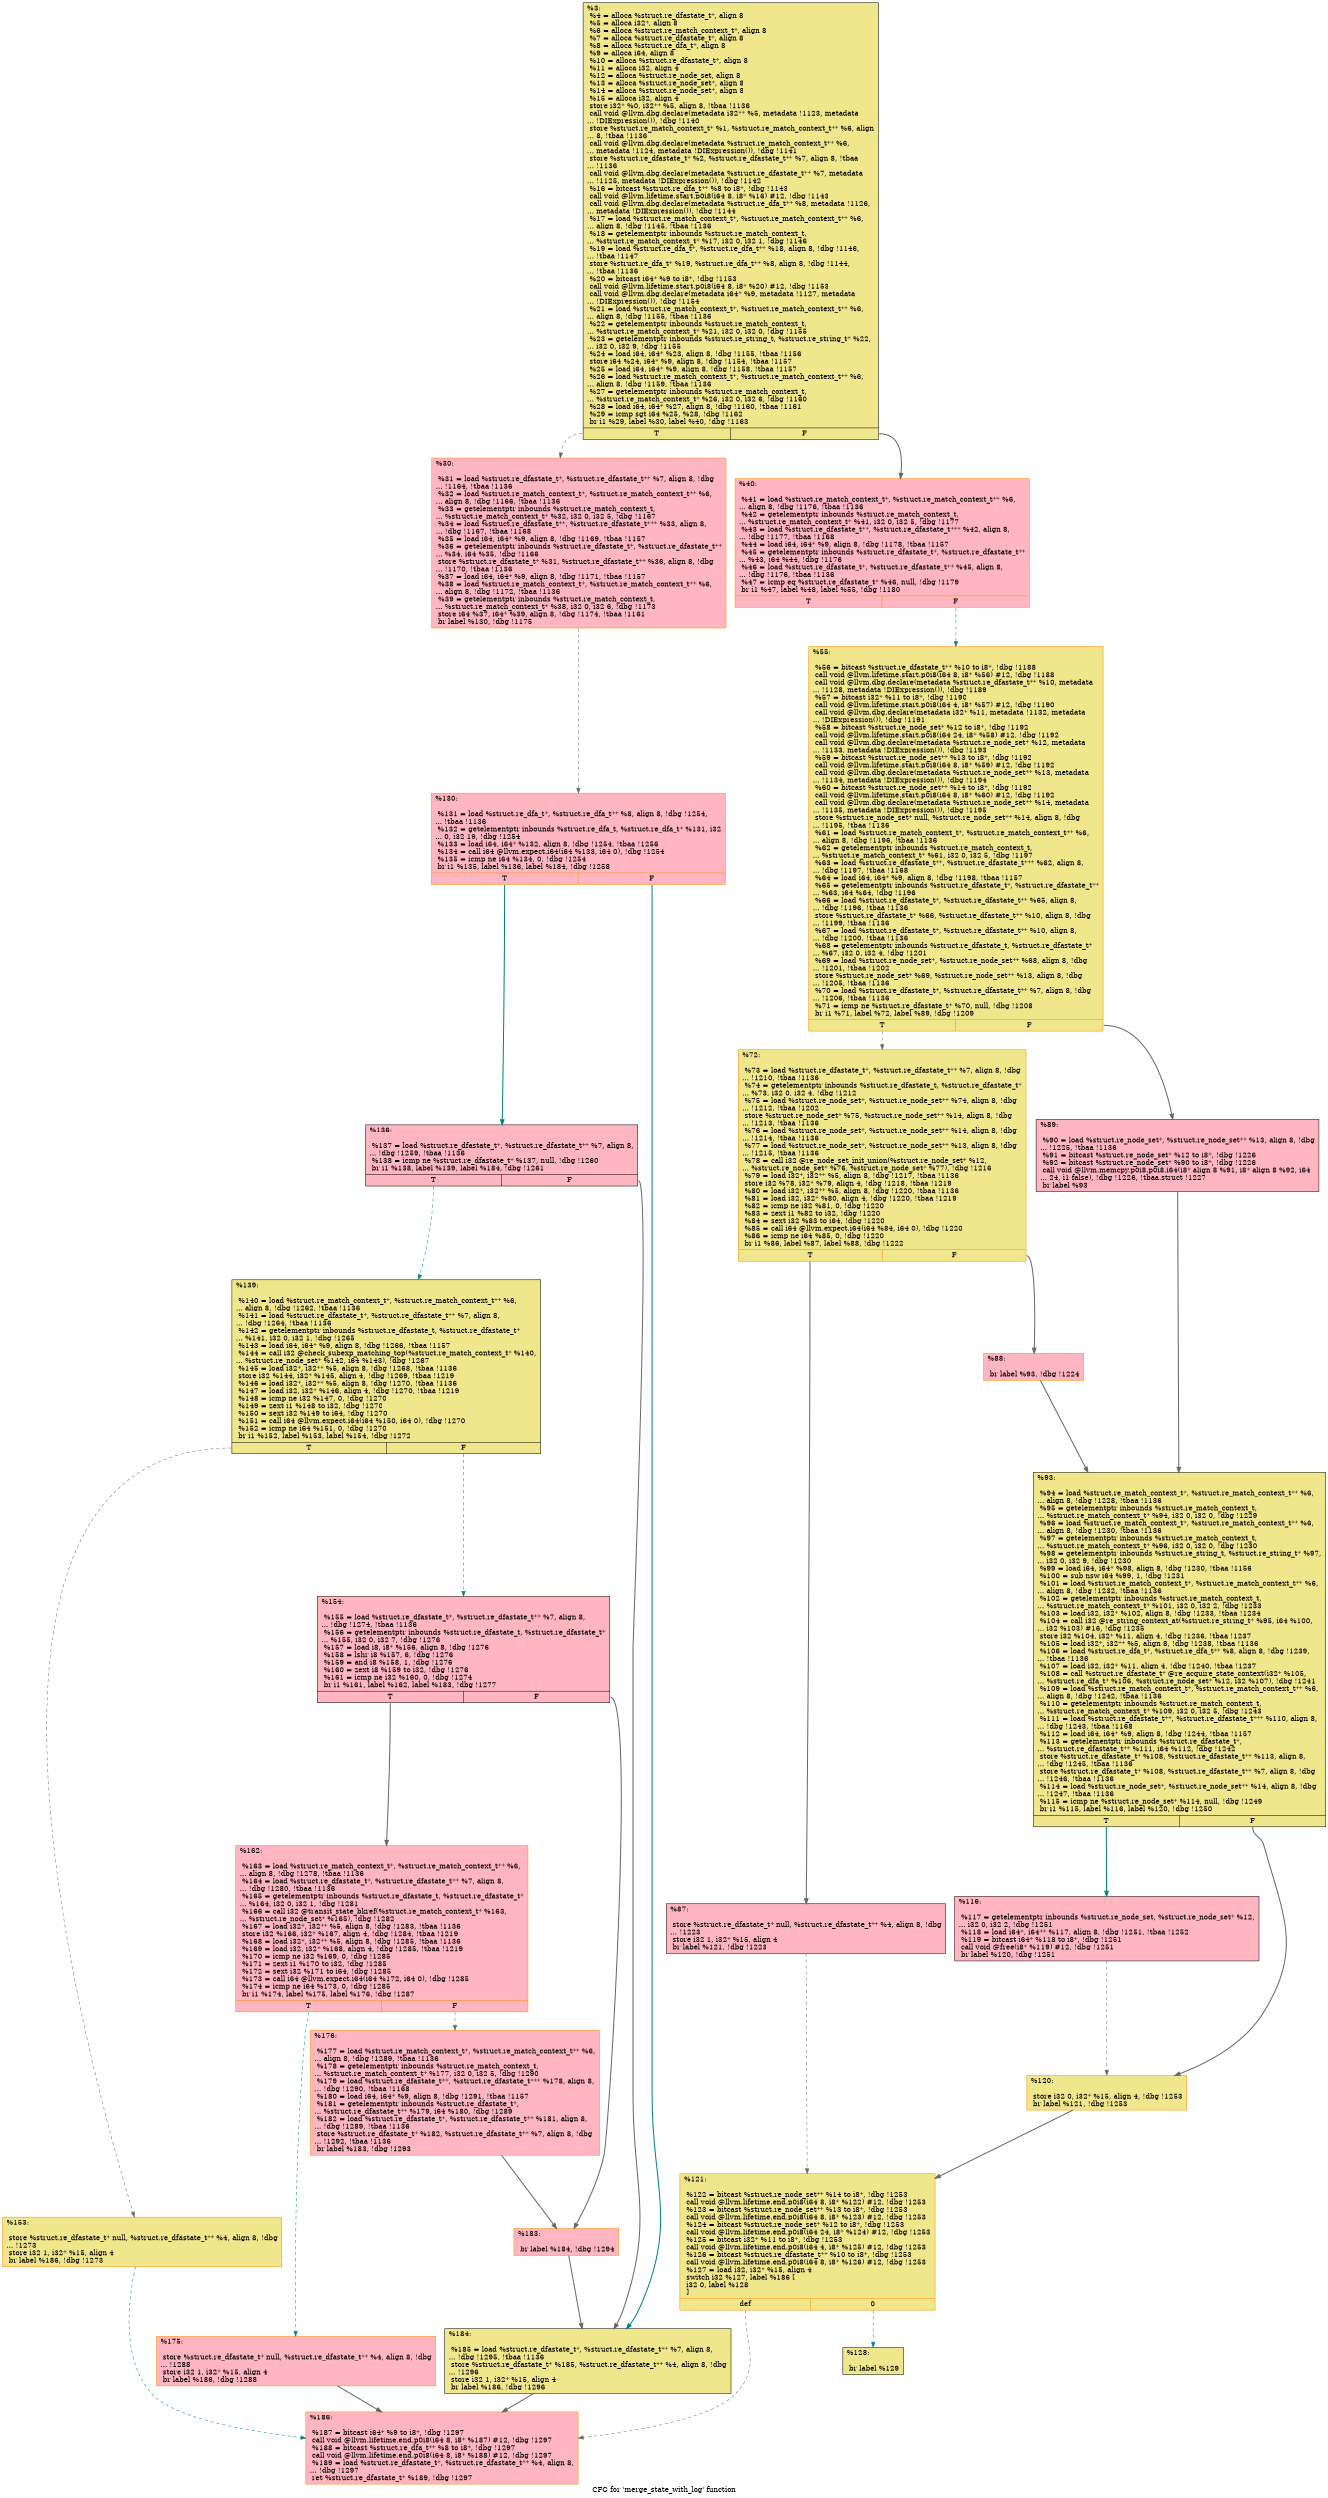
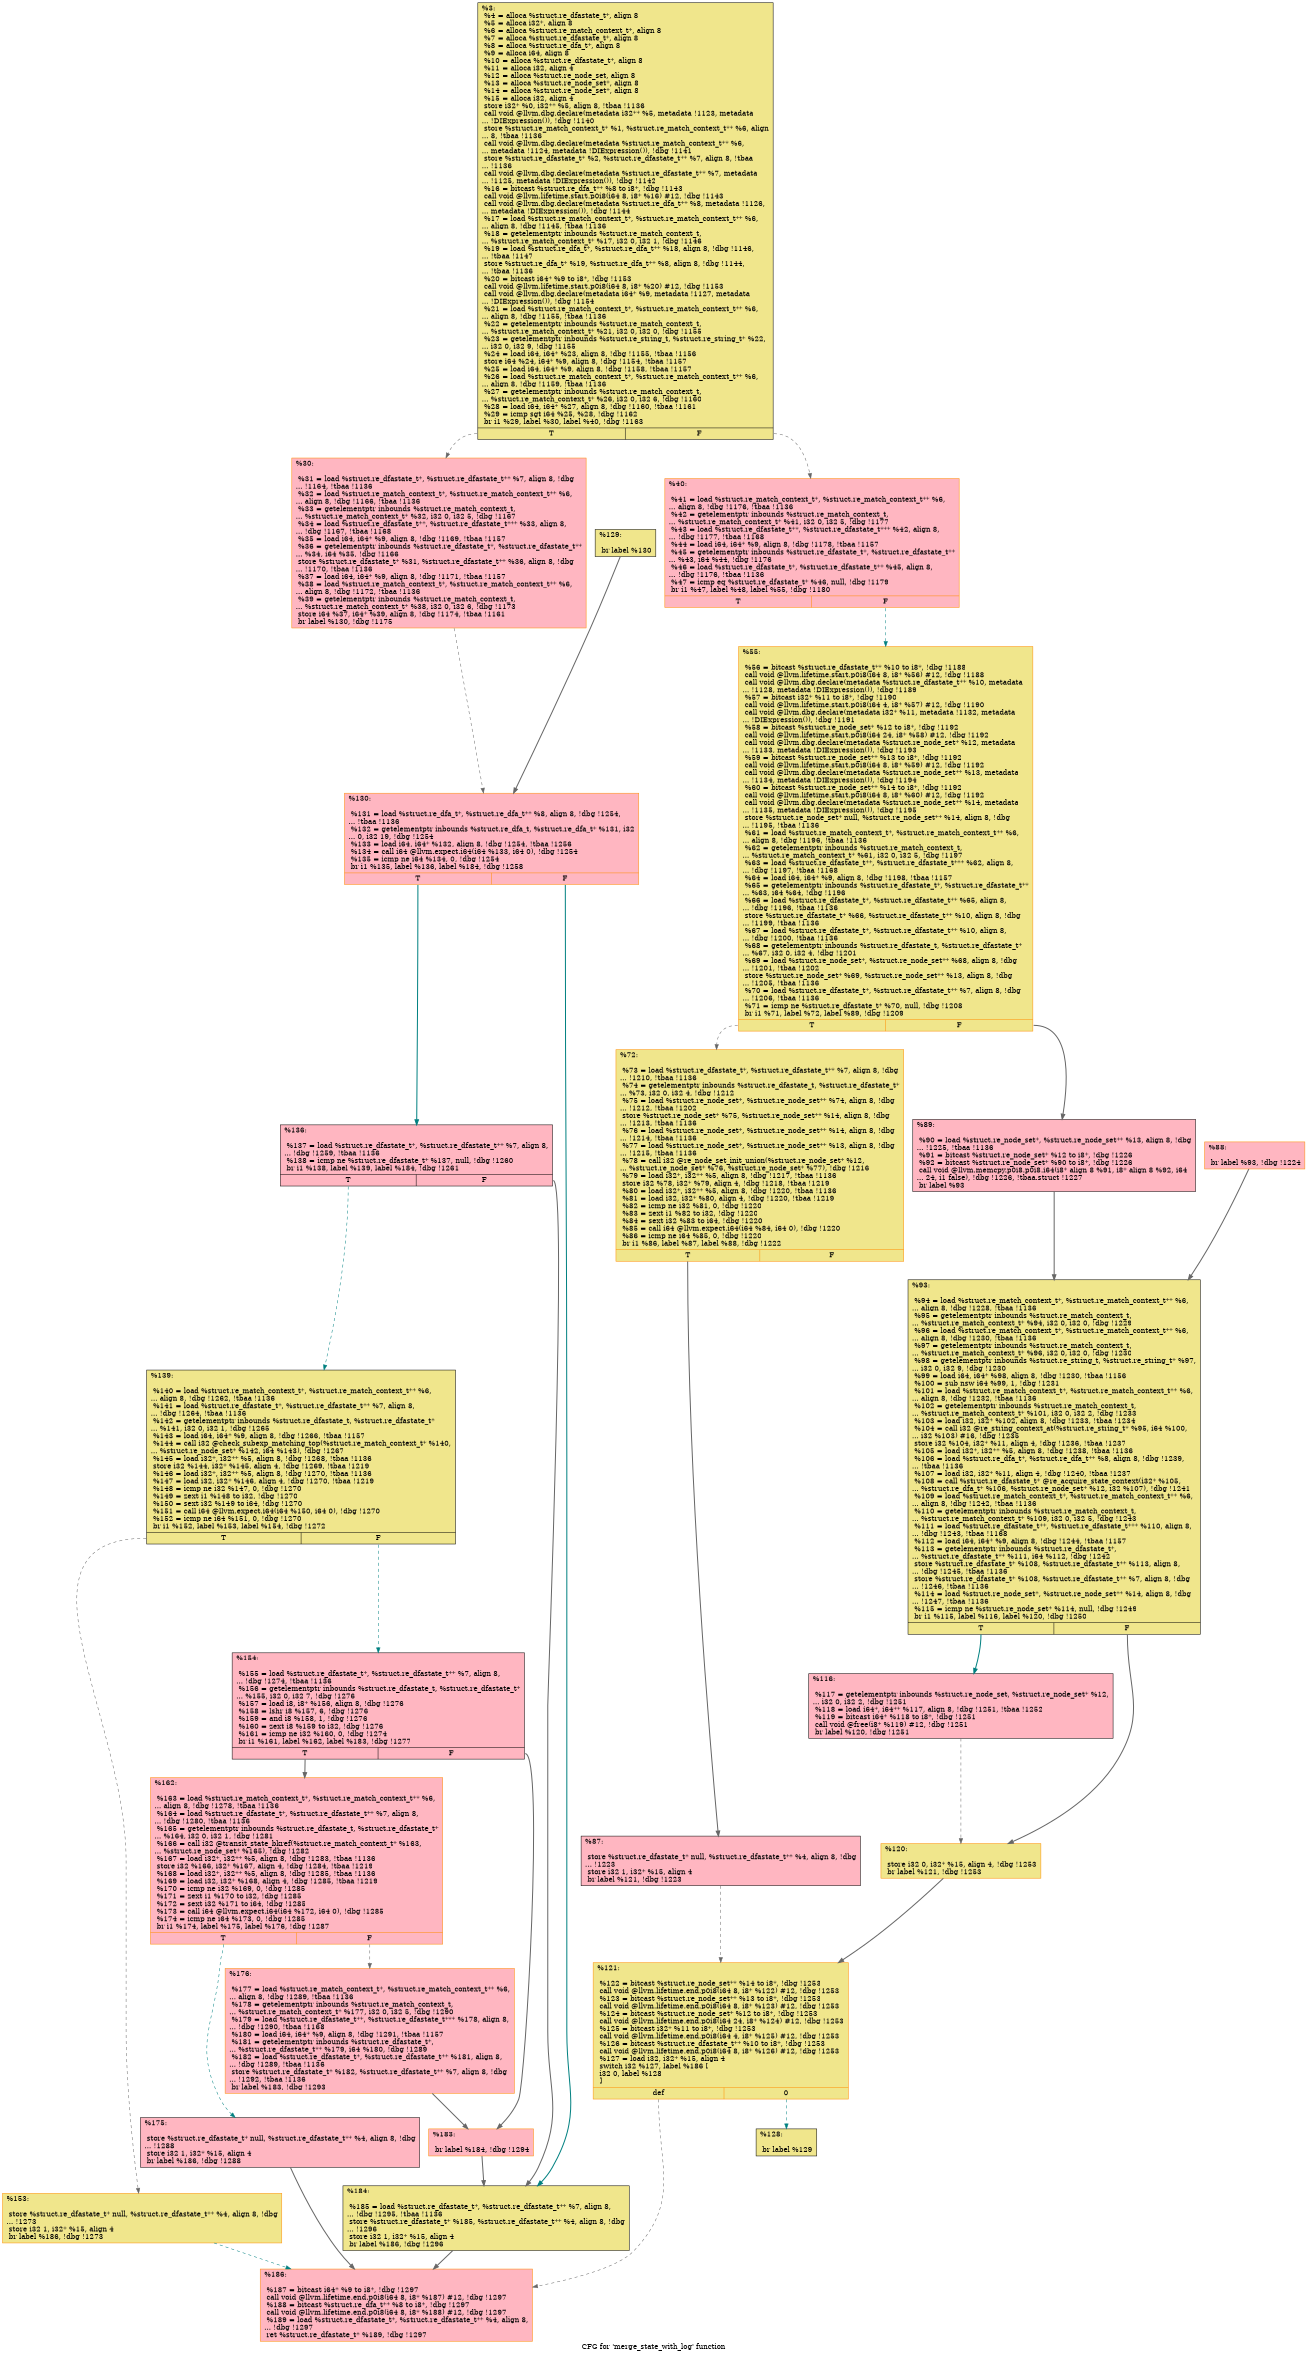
edge "%3:" -> "%40:": style bold -> dashed
node "%129:": added
edge "%72:" -> "%88:": removed
node "%175:": color darkorange -> black
